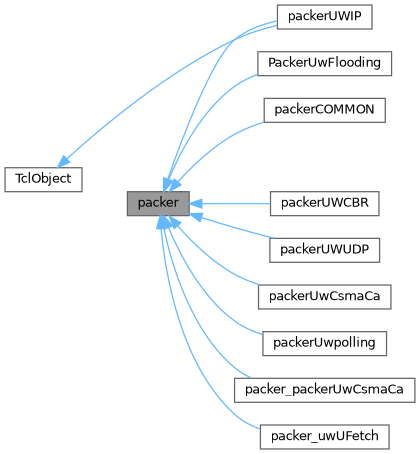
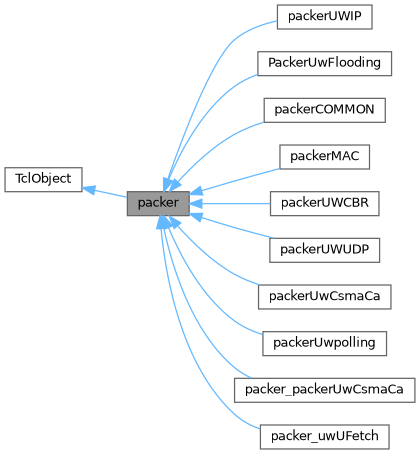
edge "packerUWIP" -> "TclObject": now "packer" -> "TclObject"
node "packerMAC": added
